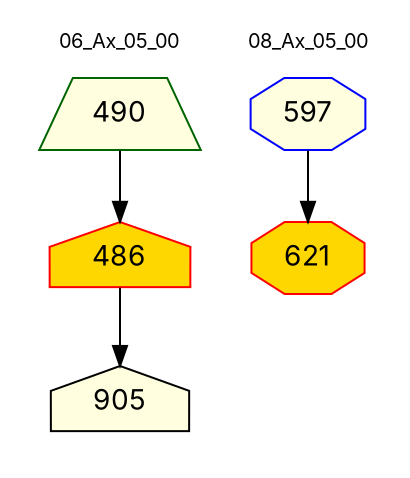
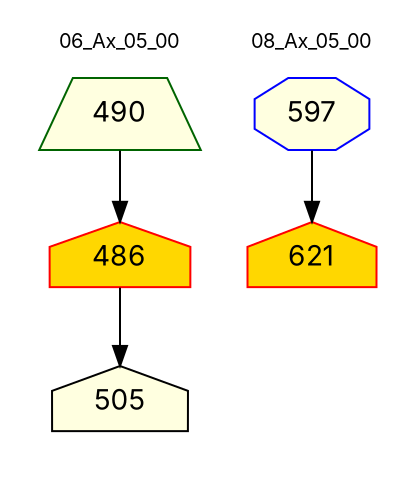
node "621": shape octagon -> house
node "905": label "905" -> "505"
